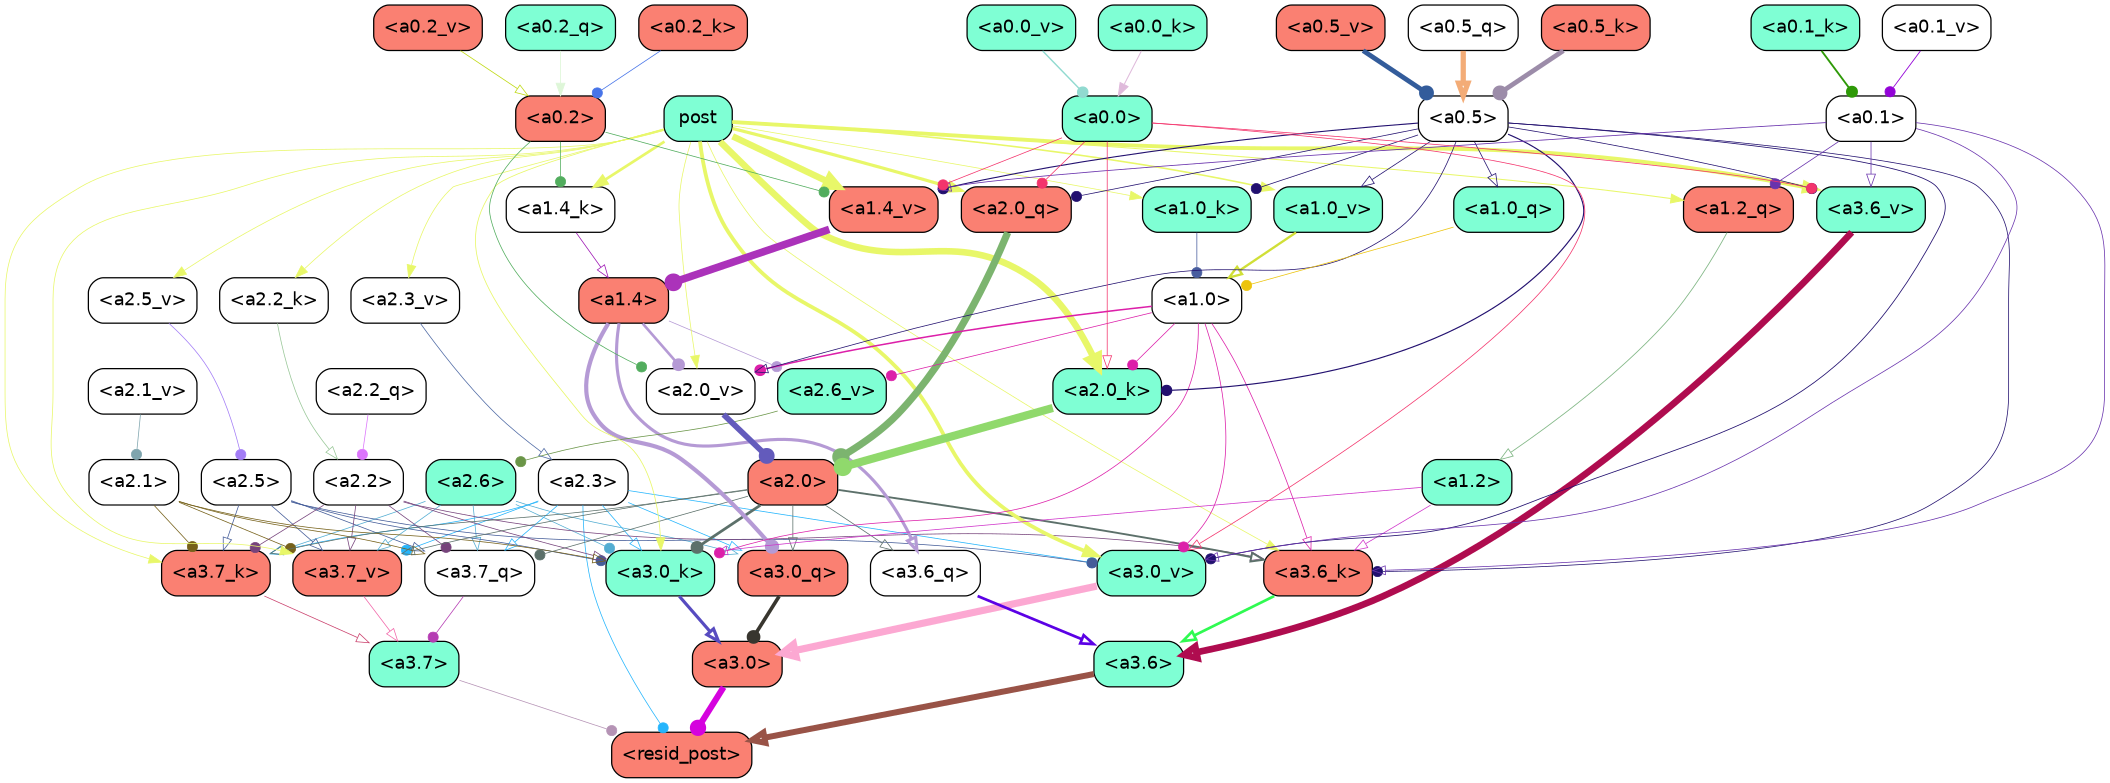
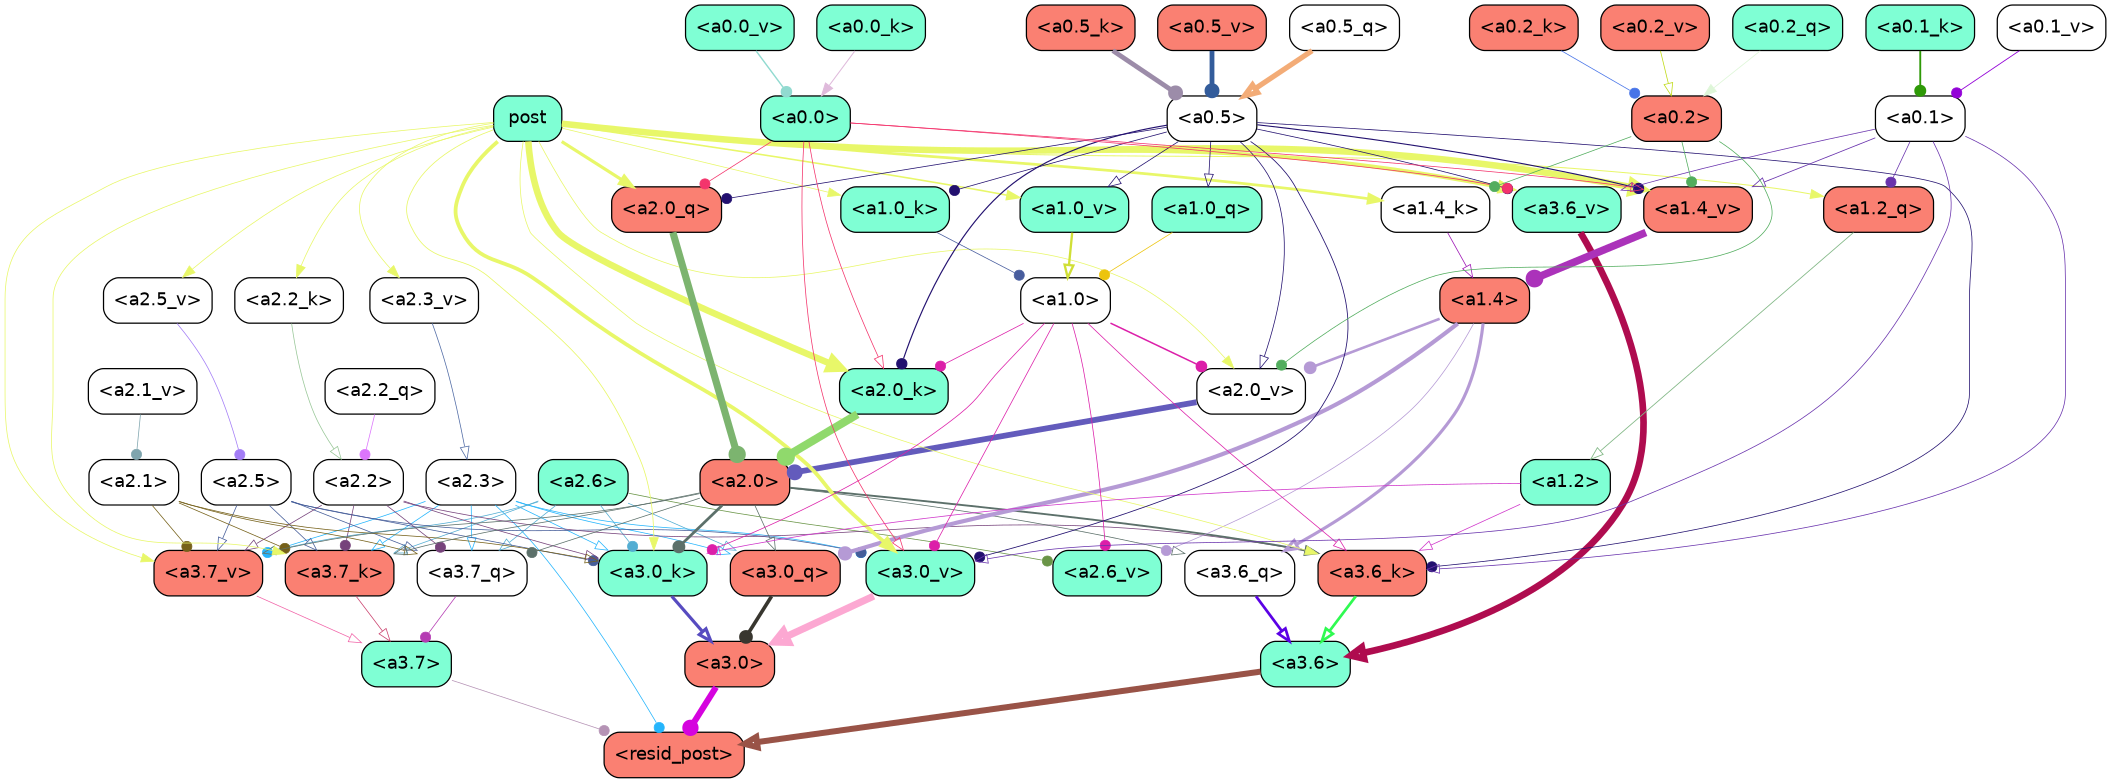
edge "<a0.0>" -> "<a1.4_v>": arrowhead dot -> onormal
edge "<a2.6_v>" -> "<a2.6>": reversed
